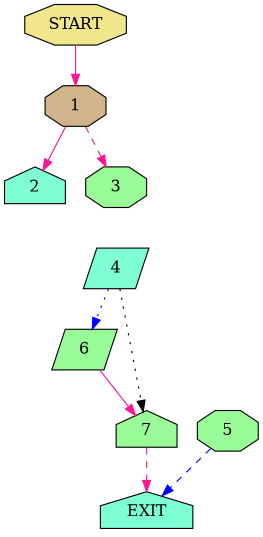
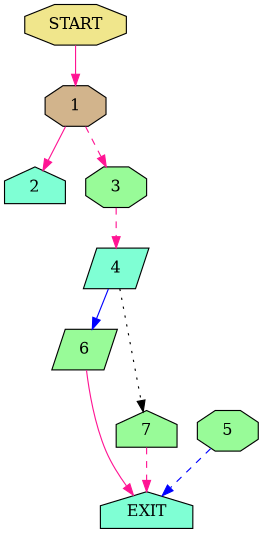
edge "3" -> "4": added
edge "4" -> "6": style dotted -> solid
edge "6" -> "7": now "6" -> "EXIT"
